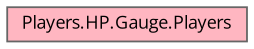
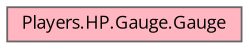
node "Players.HP.Gauge.Players": label "Players.HP.Gauge.Players" -> "Players.HP.Gauge.Gauge"
